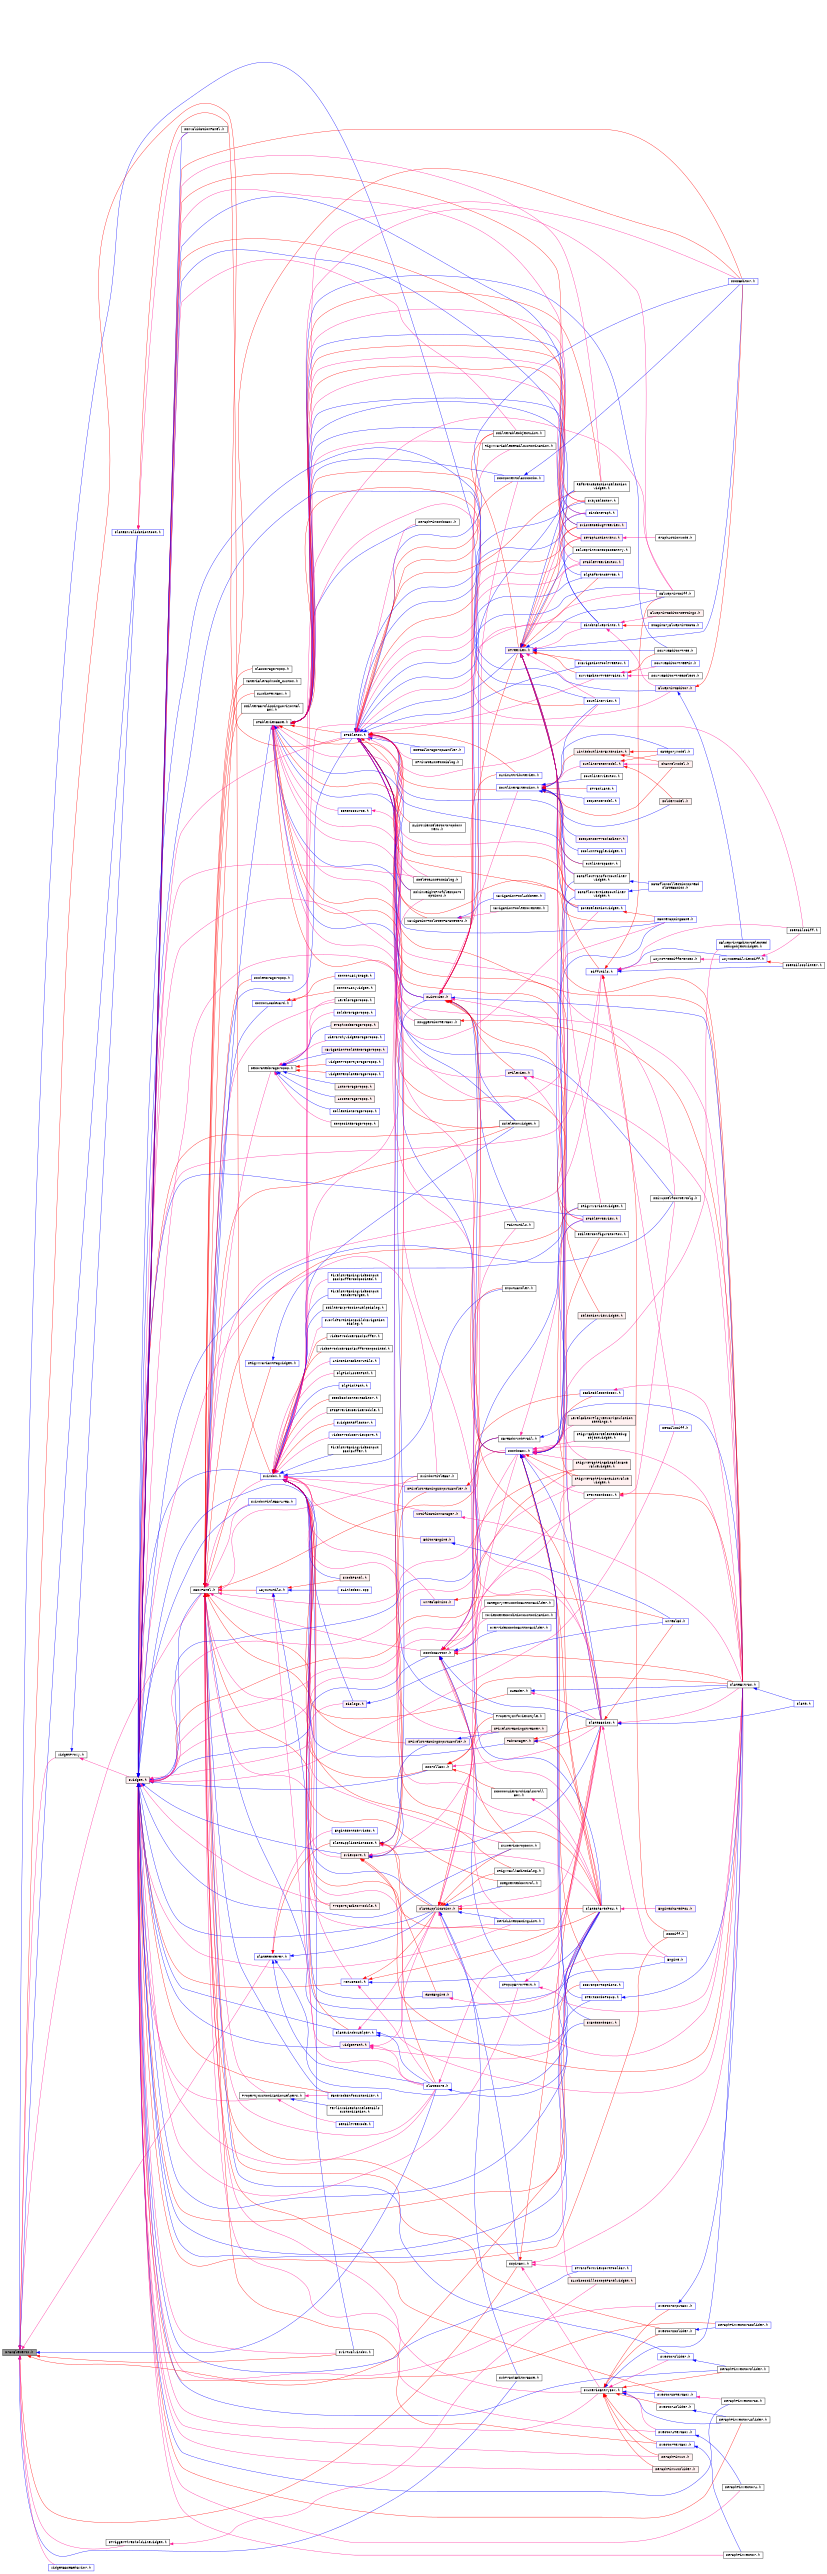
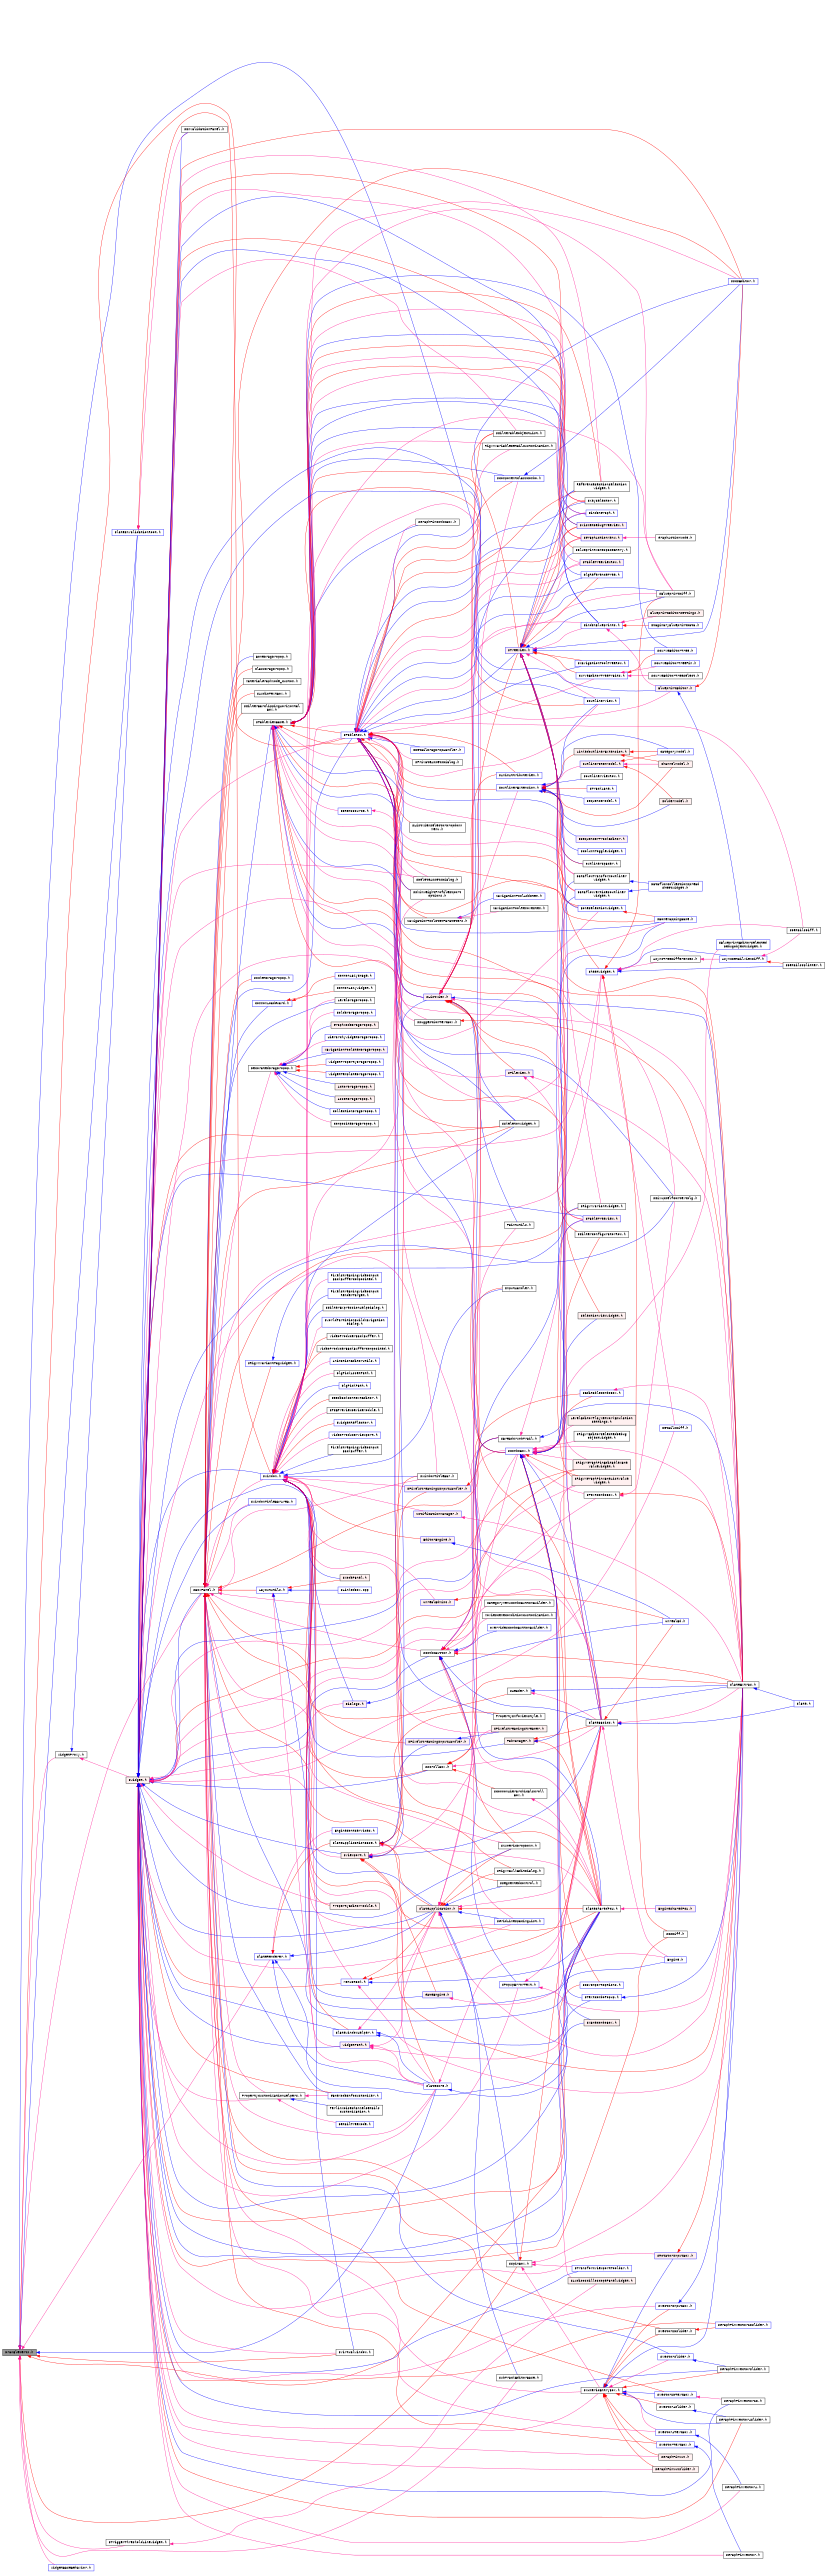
node "SCurveEditorTree.h": color black -> blue
node "BoneDragDropOp.h": added
edge "DataflowTransformOutliner Widget.h" -> "STableRow.h": color blue -> deeppink
node "DataflowCollectionSpread SlateBasics.h": label "DataflowCollectionSpread SlateBasics.h" -> "DataflowCollectionSpread SheetWidget.h"
node "DiffUtils.h": label "DiffUtils.h" -> "SheetWidget.h"
edge "LevelDragDropOp.h" -> "SBoxPanel.h": color deeppink -> blue
edge "PropertyInfoViewStyle.h" -> "SlateApplication.h": now "PropertyInfoViewStyle.h" -> "SlateApplicationBase.h"
node "SRotatorInputBox.h": added
edge "SGraphPinVector2DSlider.h" -> "SVector2DSlider.h": color blue -> red
edge "SubTrackEditorBase.h" -> "DrawElements.h": color blue -> deeppink
